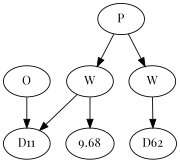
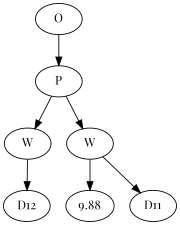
edge "O" -> "D11": now "O" -> "P"
node "9.68": label "9.68" -> "9.88"
node "D62": label "D62" -> "D12"
